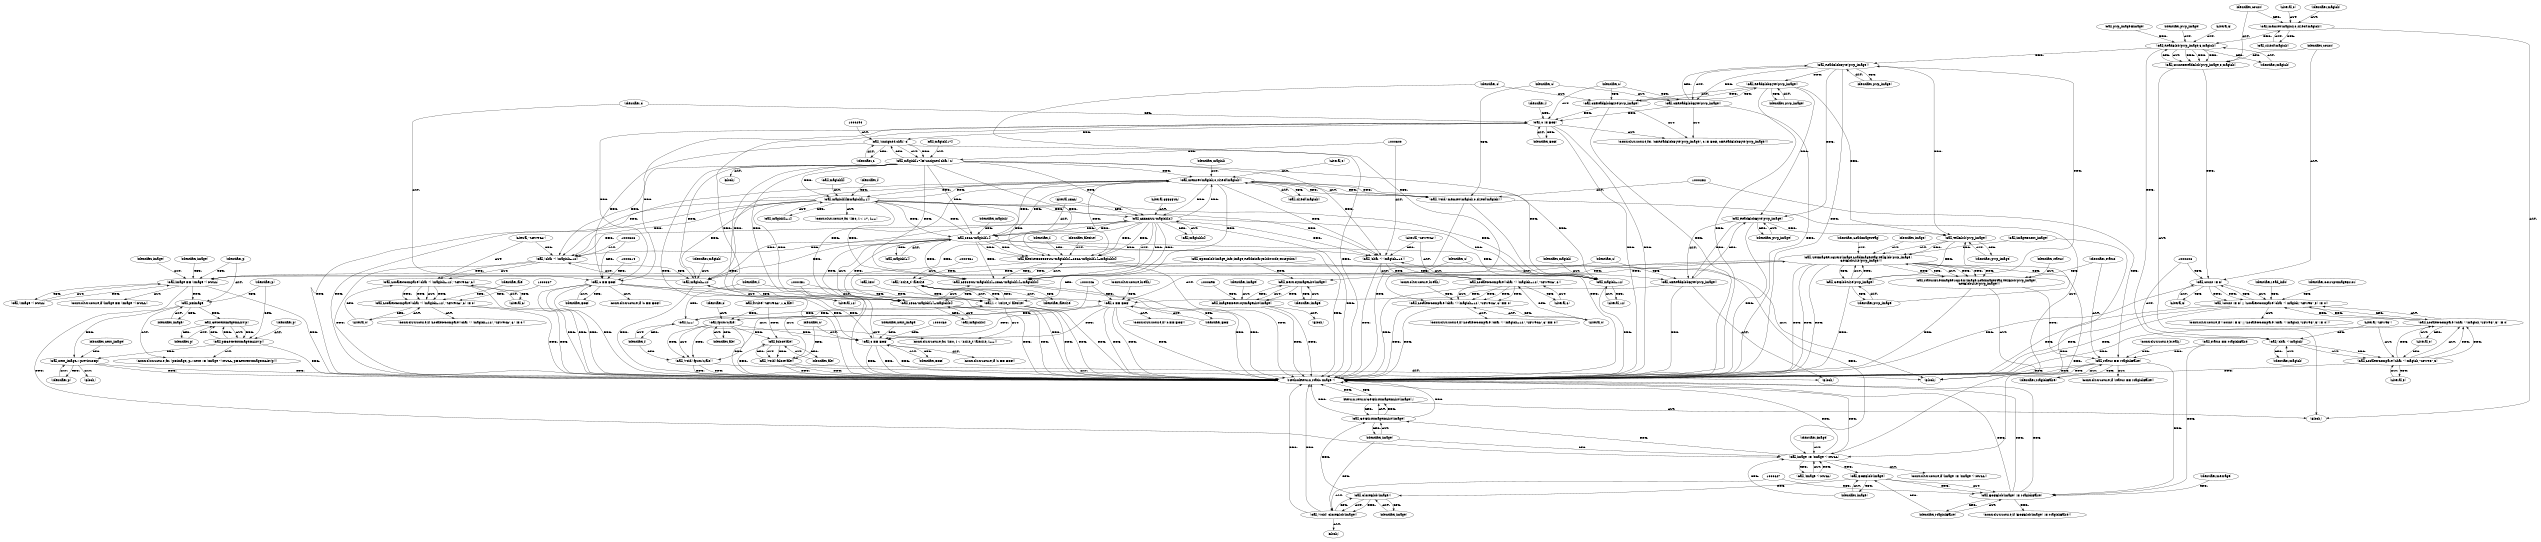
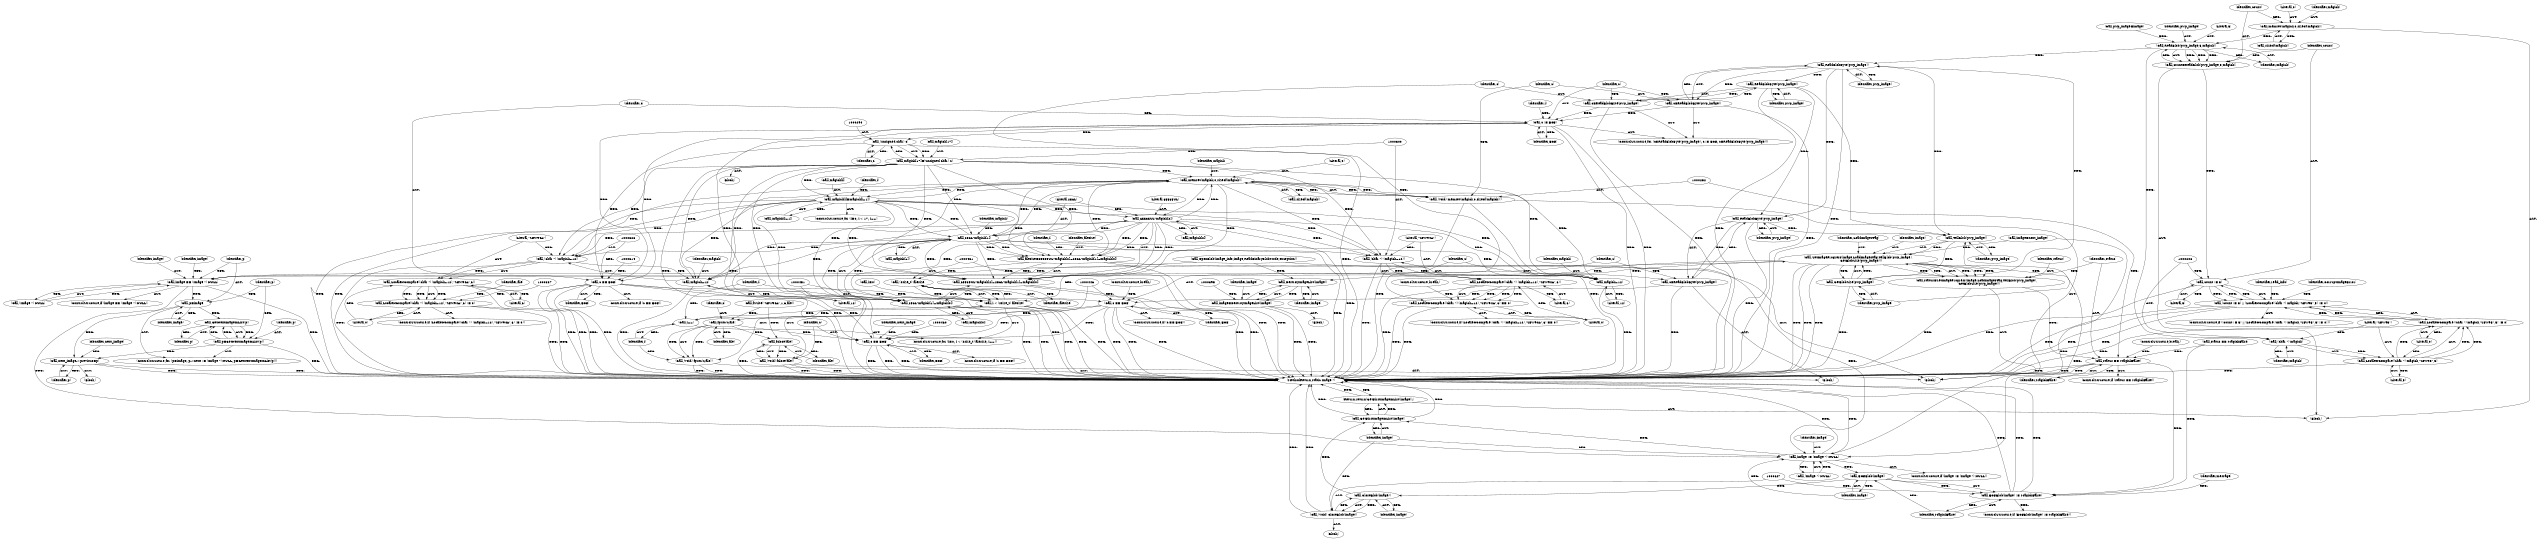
edge "(Call,magick[17]=(unsigned char) c)" -> "(Call,65535UL*magick[2])": removed, label "DDG:"
edge "(Call,65535UL*magick[2])" -> "(Call,256L*magick[1])": removed, label "DDG:"
edge "(Call,fputc(c,file))" -> "(MethodReturn,static Image *)": now "1000431" -> "(MethodReturn,static Image *)"
